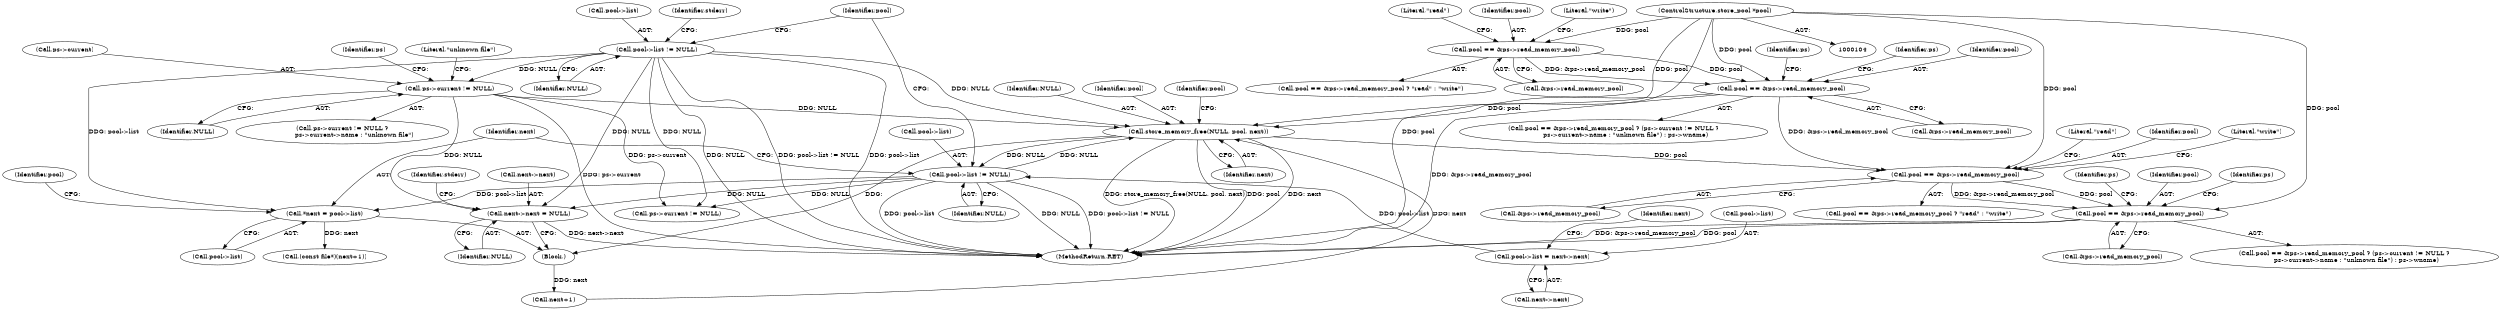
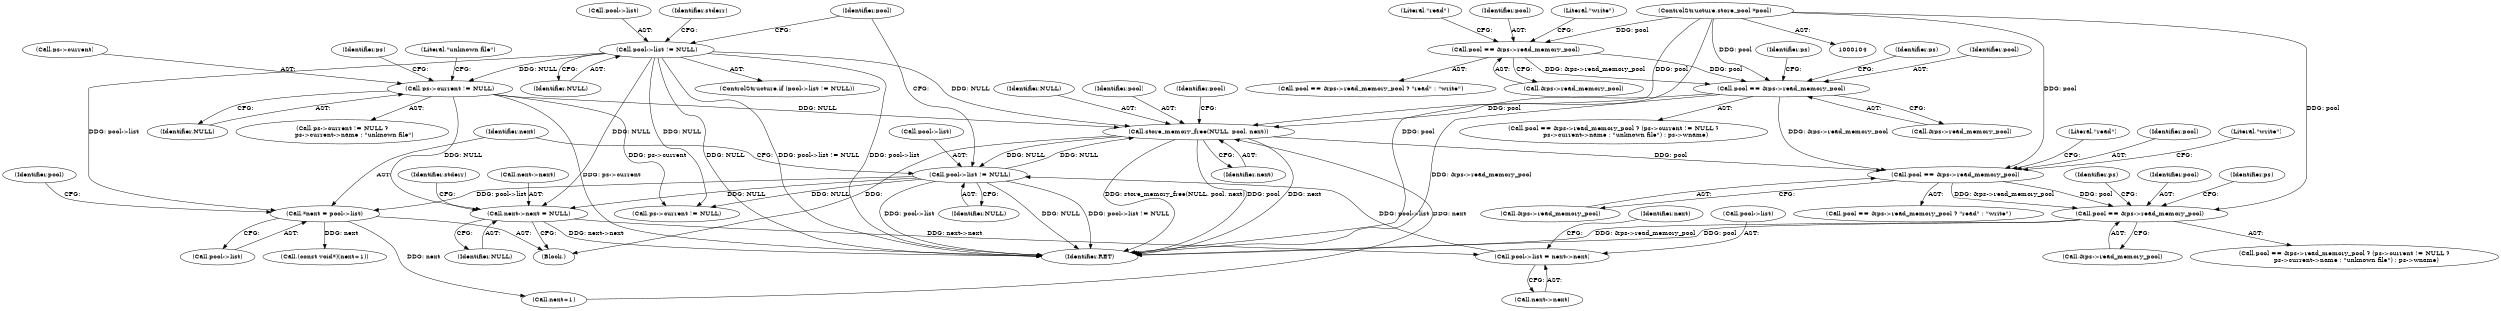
node "(ControlStructure,if (pool->list != NULL))": added
edge "(Call,next->next = NULL)" -> "(Call,pool->list = next->next)": added, label "DDG: next->next"
node "(Call,(const file*)(next+1))": label "(Call,(const file*)(next+1))" -> "(Call,(const void*)(next+1))"
node "(MethodReturn,RET)": label "(MethodReturn,RET)" -> "(Identifier,RET)"
edge "(Block,)" -> "(Call,next+1)": now "(Call,*next = pool->list)" -> "(Call,next+1)"
